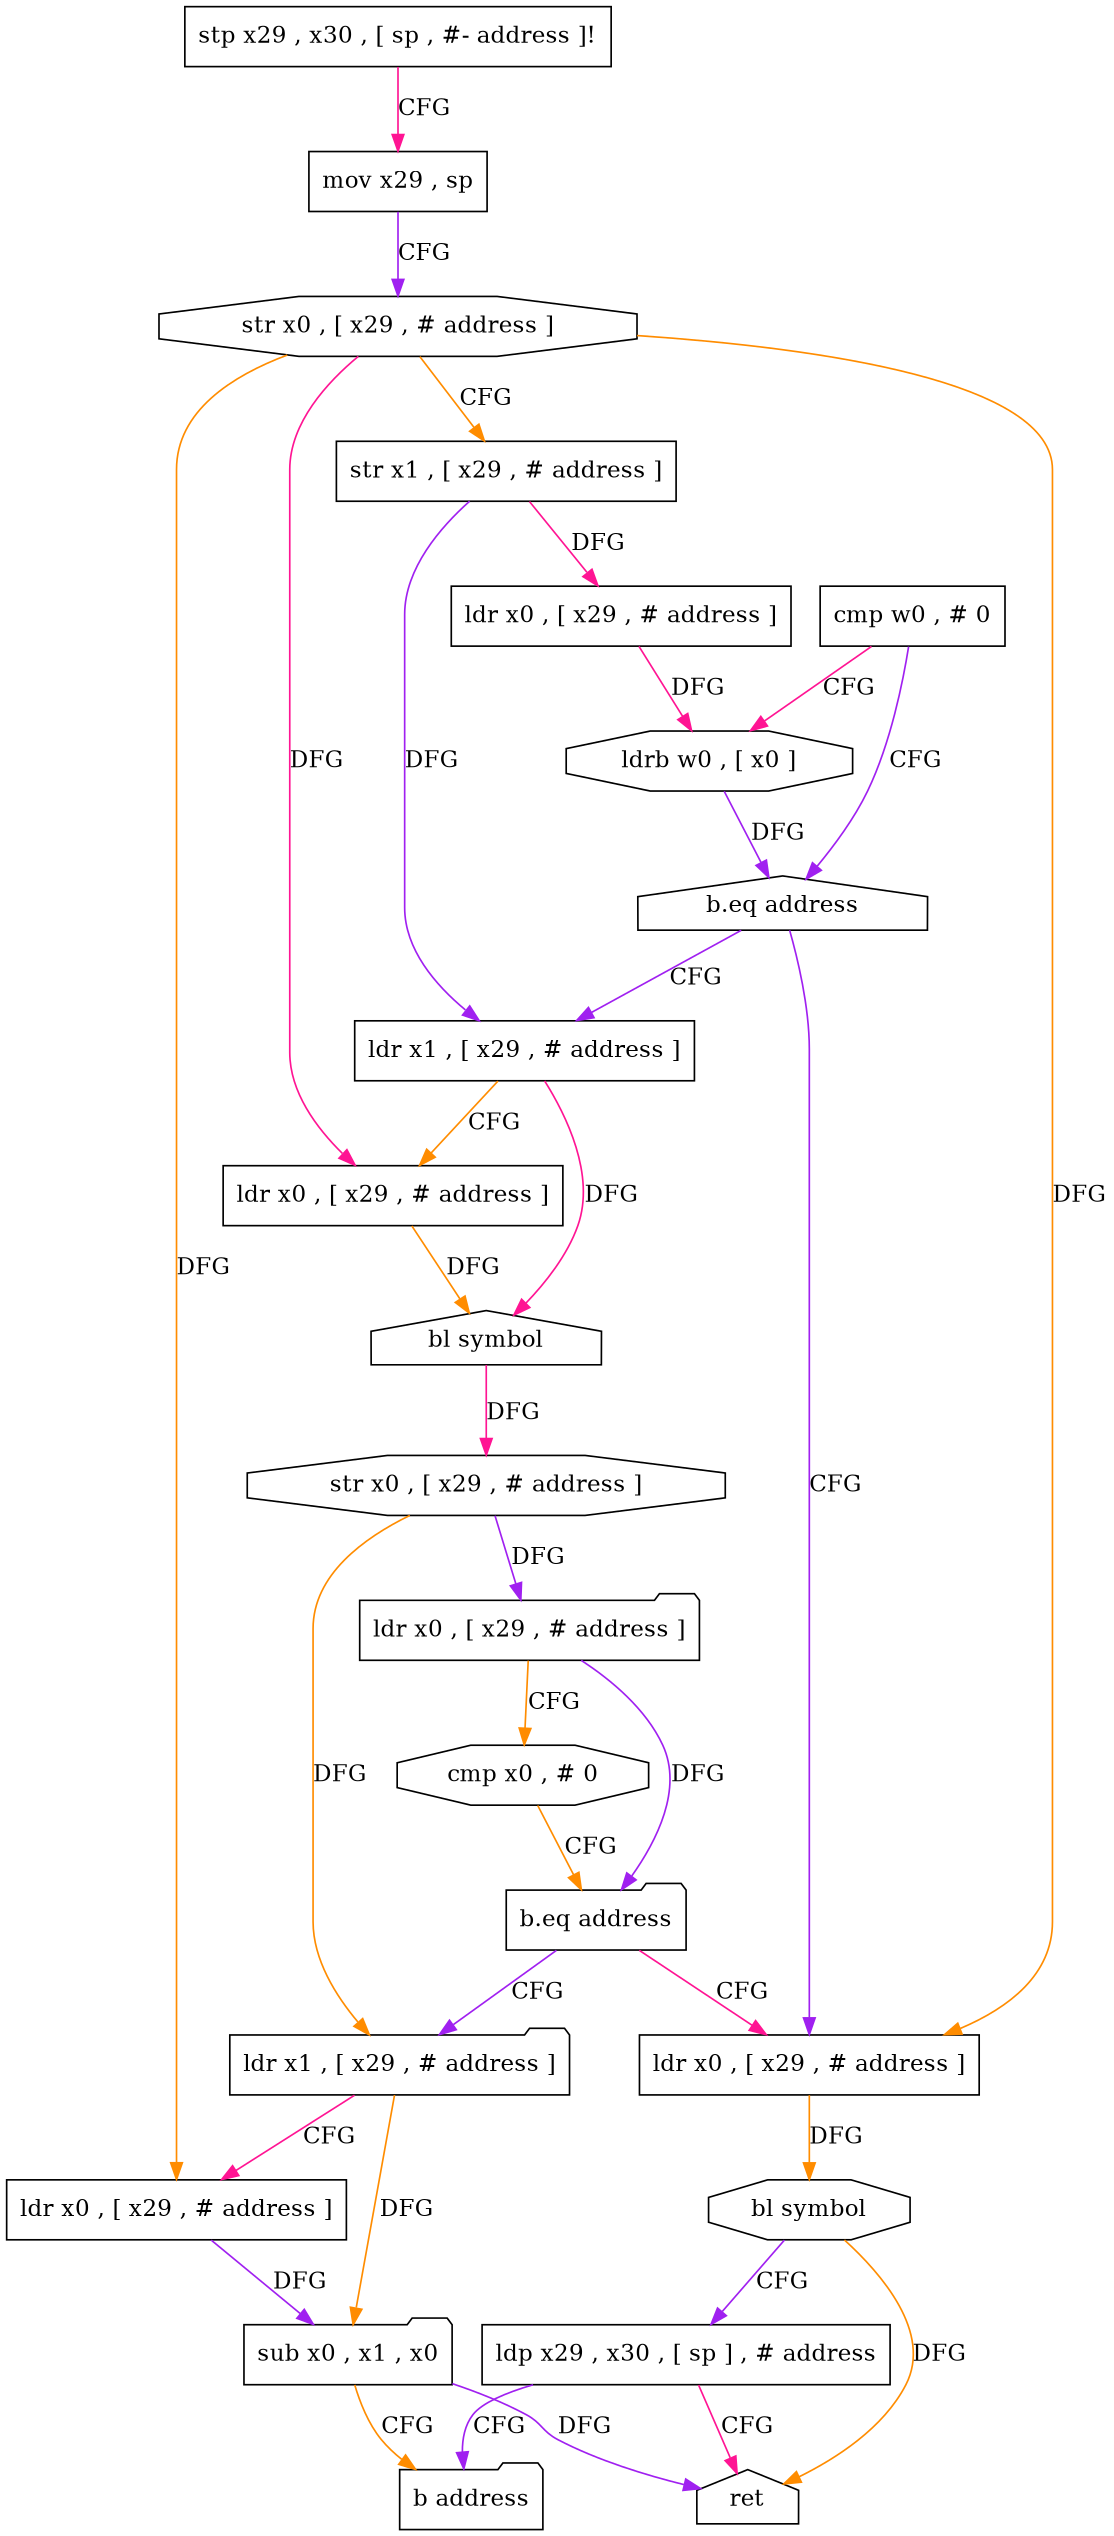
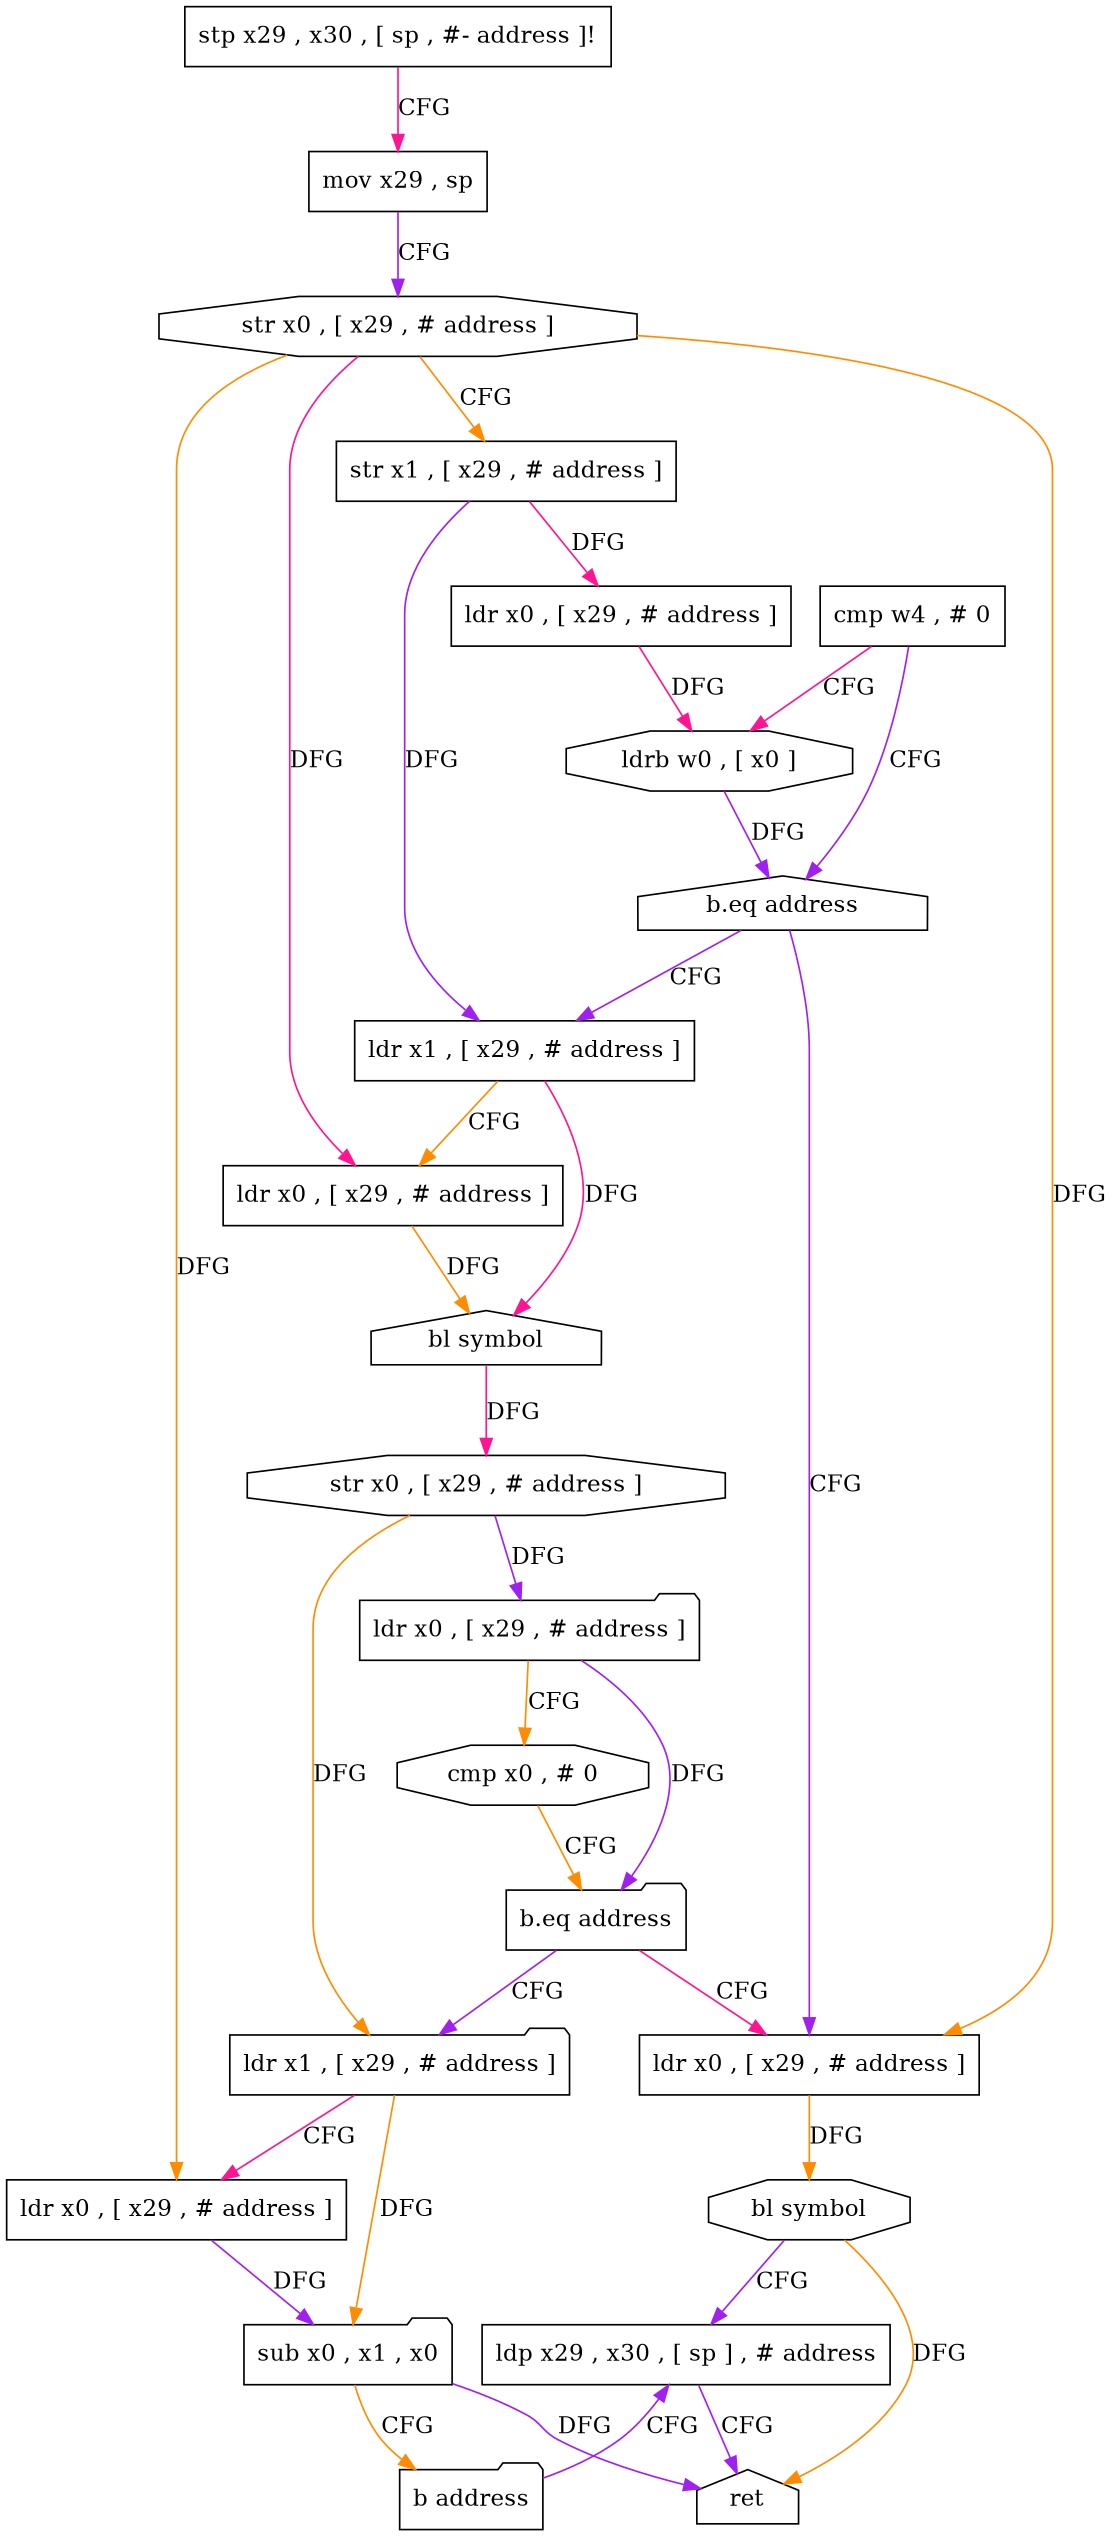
node "cmp w0 , # 0": label "cmp w0 , # 0" -> "cmp w4 , # 0"
edge "ldp x29 , x30 , [ sp ] , # address" -> "b address": reversed
edge "ldp x29 , x30 , [ sp ] , # address" -> "ret": color deeppink -> purple
